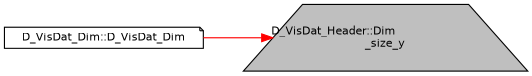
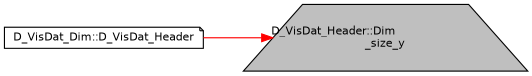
node "D_VisDat_Dim::D_VisDat_Dim": label "D_VisDat_Dim::D_VisDat_Dim" -> "D_VisDat_Dim::D_VisDat_Header"
